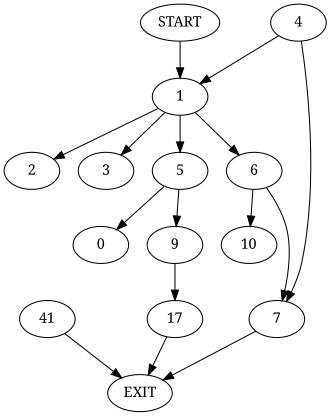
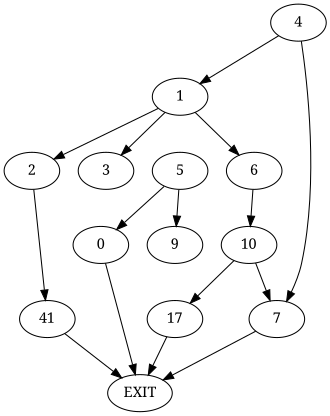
node "START": removed
edge "1" -> "5": removed
edge "6" -> "7": now "10" -> "7"
edge "2" -> "41": added
edge "9" -> "17": now "10" -> "17"
edge "0" -> "EXIT": added
